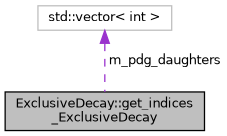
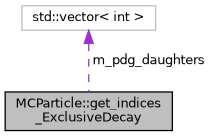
node "ExclusiveDecay::get_indices _ExclusiveDecay": label "ExclusiveDecay::get_indices _ExclusiveDecay" -> "MCParticle::get_indices _ExclusiveDecay"
